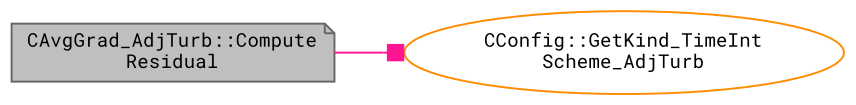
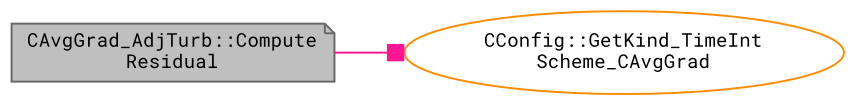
node "CConfig::GetKind_TimeInt Scheme_AdjTurb": label "CConfig::GetKind_TimeInt Scheme_AdjTurb" -> "CConfig::GetKind_TimeInt Scheme_CAvgGrad"
